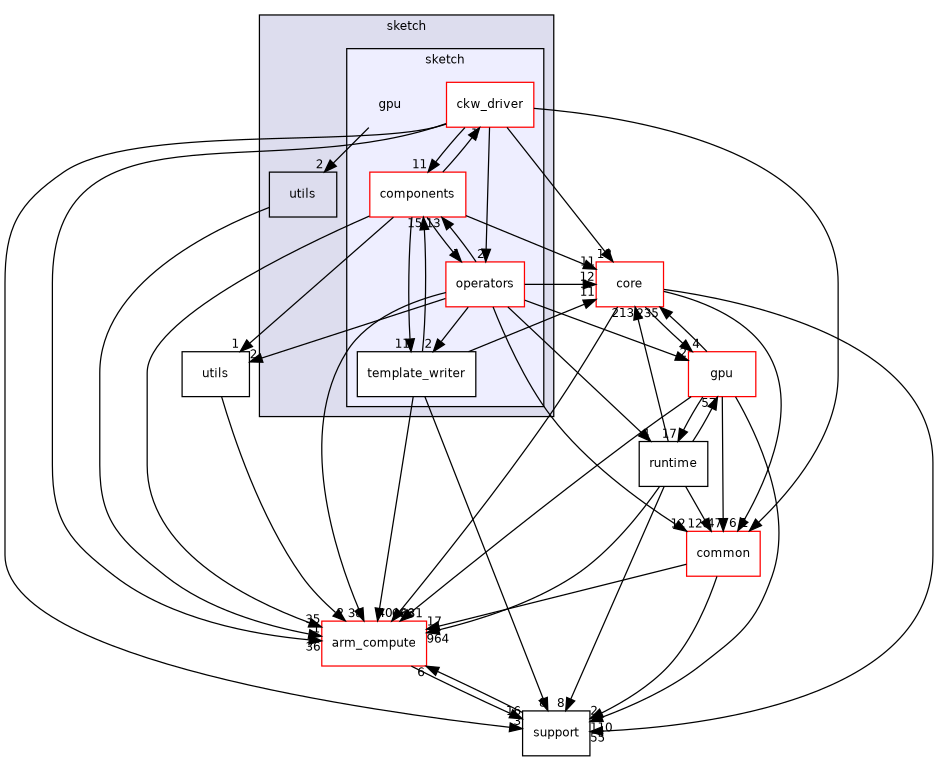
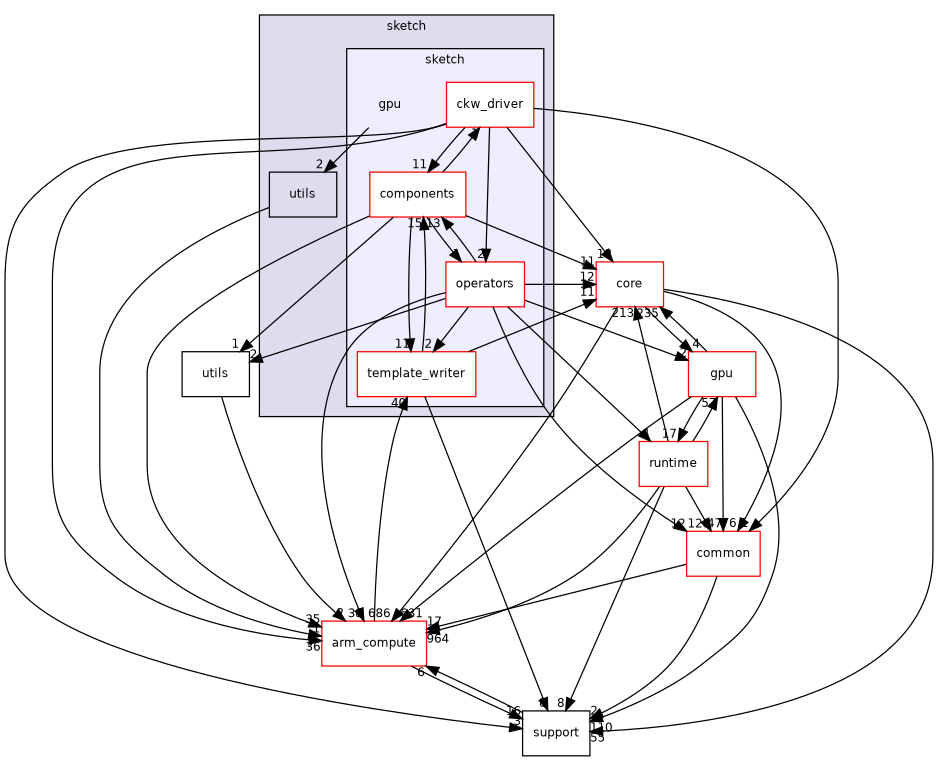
node "template_writer": color black -> red
node "runtime": color black -> red
edge "template_writer" -> "arm_compute": reversed
